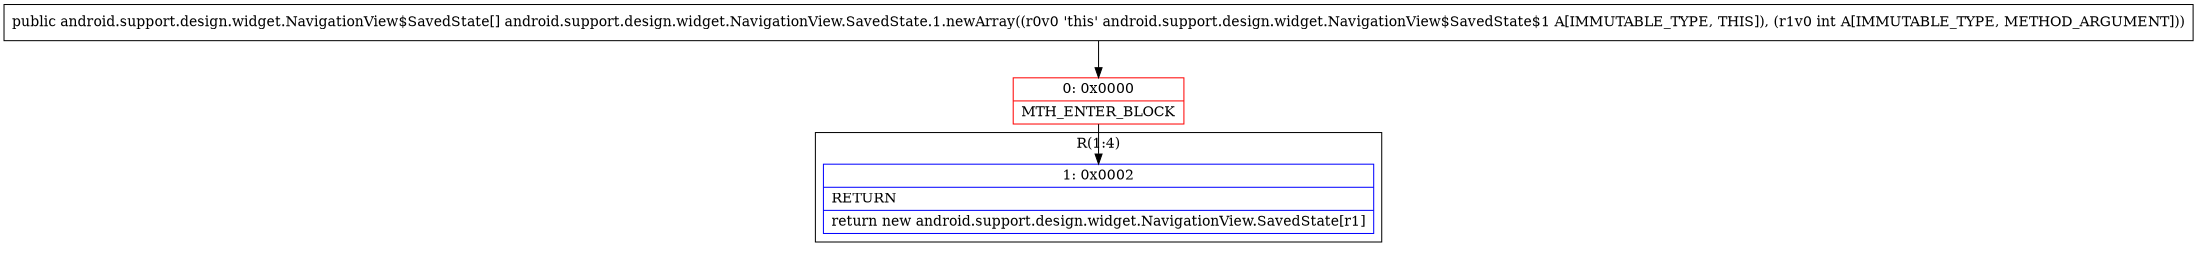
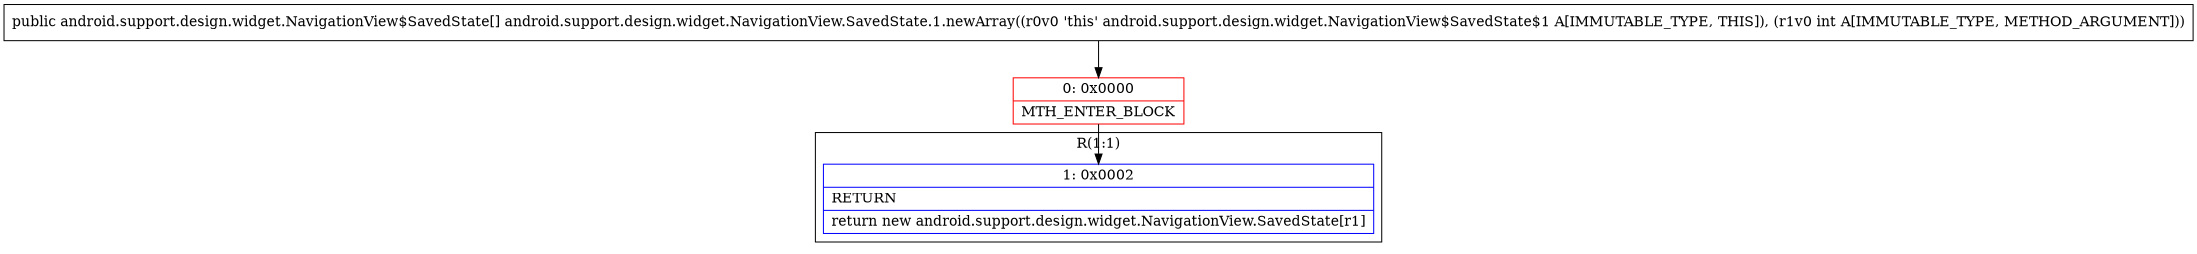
cluster "R(1:4)": label "R(1:4)" -> "R(1:1)"
